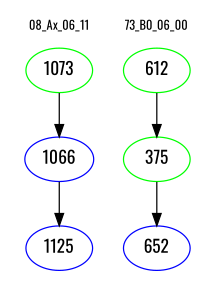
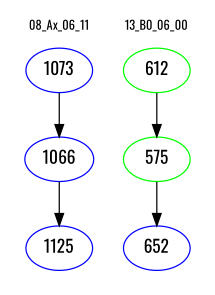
cluster "73_B0_06_00": label "73_B0_06_00" -> "13_B0_06_00"
node "1073": color green -> blue
node "375": label "375" -> "575"
